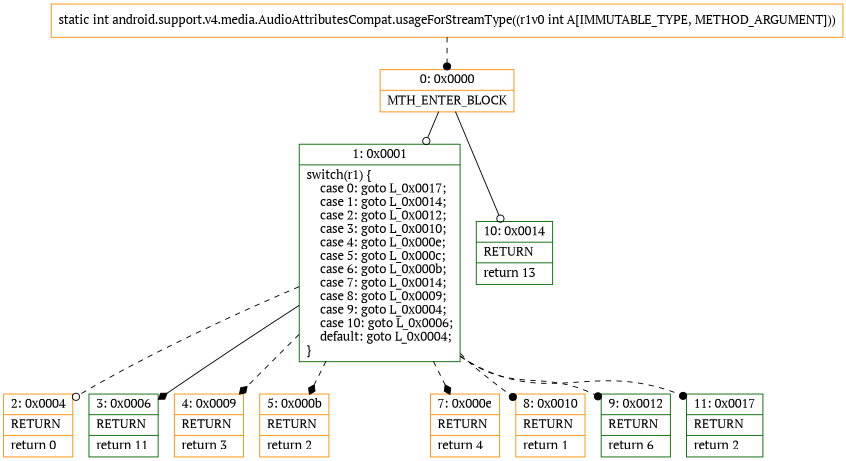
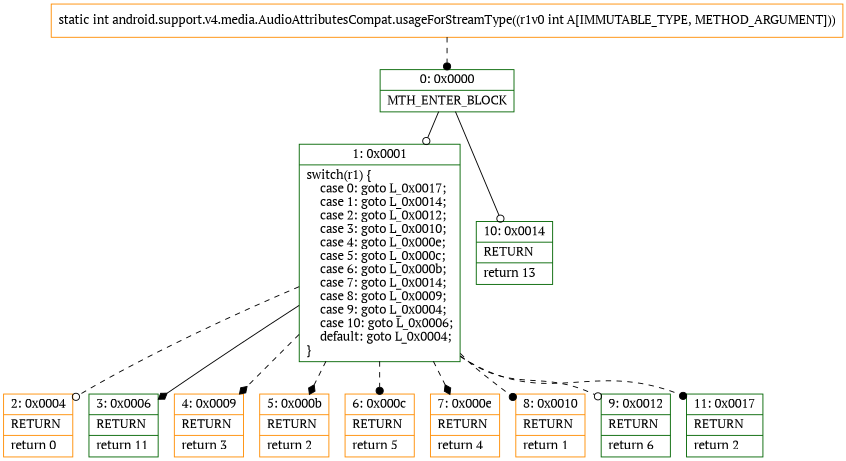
node "0: 0x0000": color darkorange -> darkgreen
edge "1: 0x0001" -> "9: 0x0012": arrowhead dot -> odot
node "6: 0x000c": added
